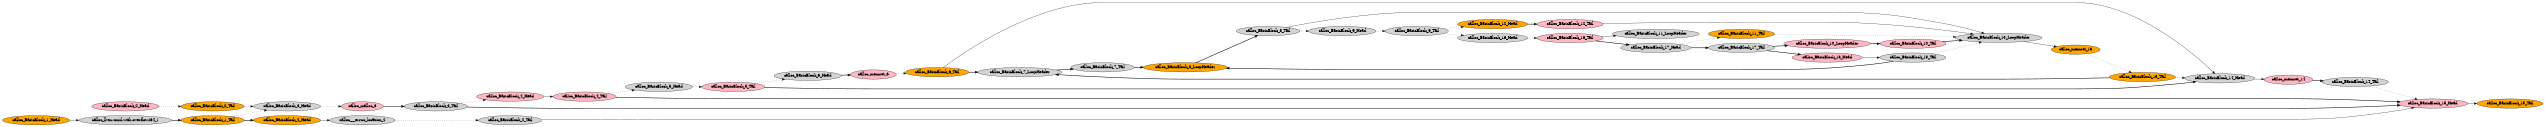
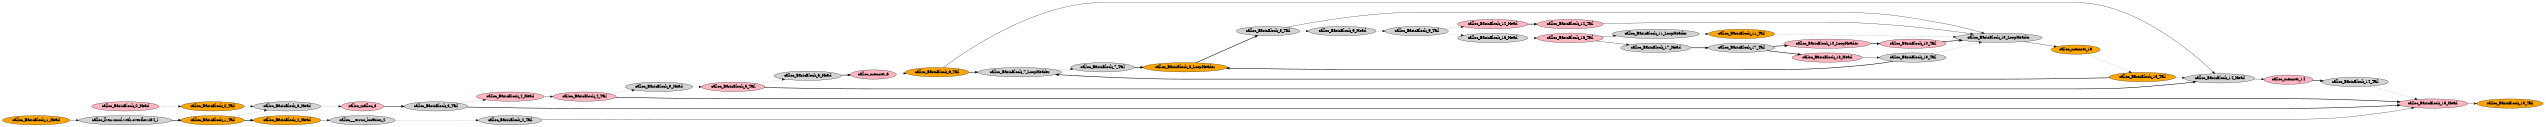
node "calloc_BasicBlock_12_Head": fillcolor orange -> lightpink
edge "calloc_BasicBlock_17_Head" -> "calloc_BasicBlock_11_Tail": now "calloc_BasicBlock_11_LoopHeader" -> "calloc_BasicBlock_11_Tail"
edge "calloc_BasicBlock_16_Tail" -> "calloc_BasicBlock_17_Head": style bold -> solid
edge "calloc_BasicBlock_7_LoopHeader" -> "calloc_BasicBlock_7_Tail": style bold -> dotted
